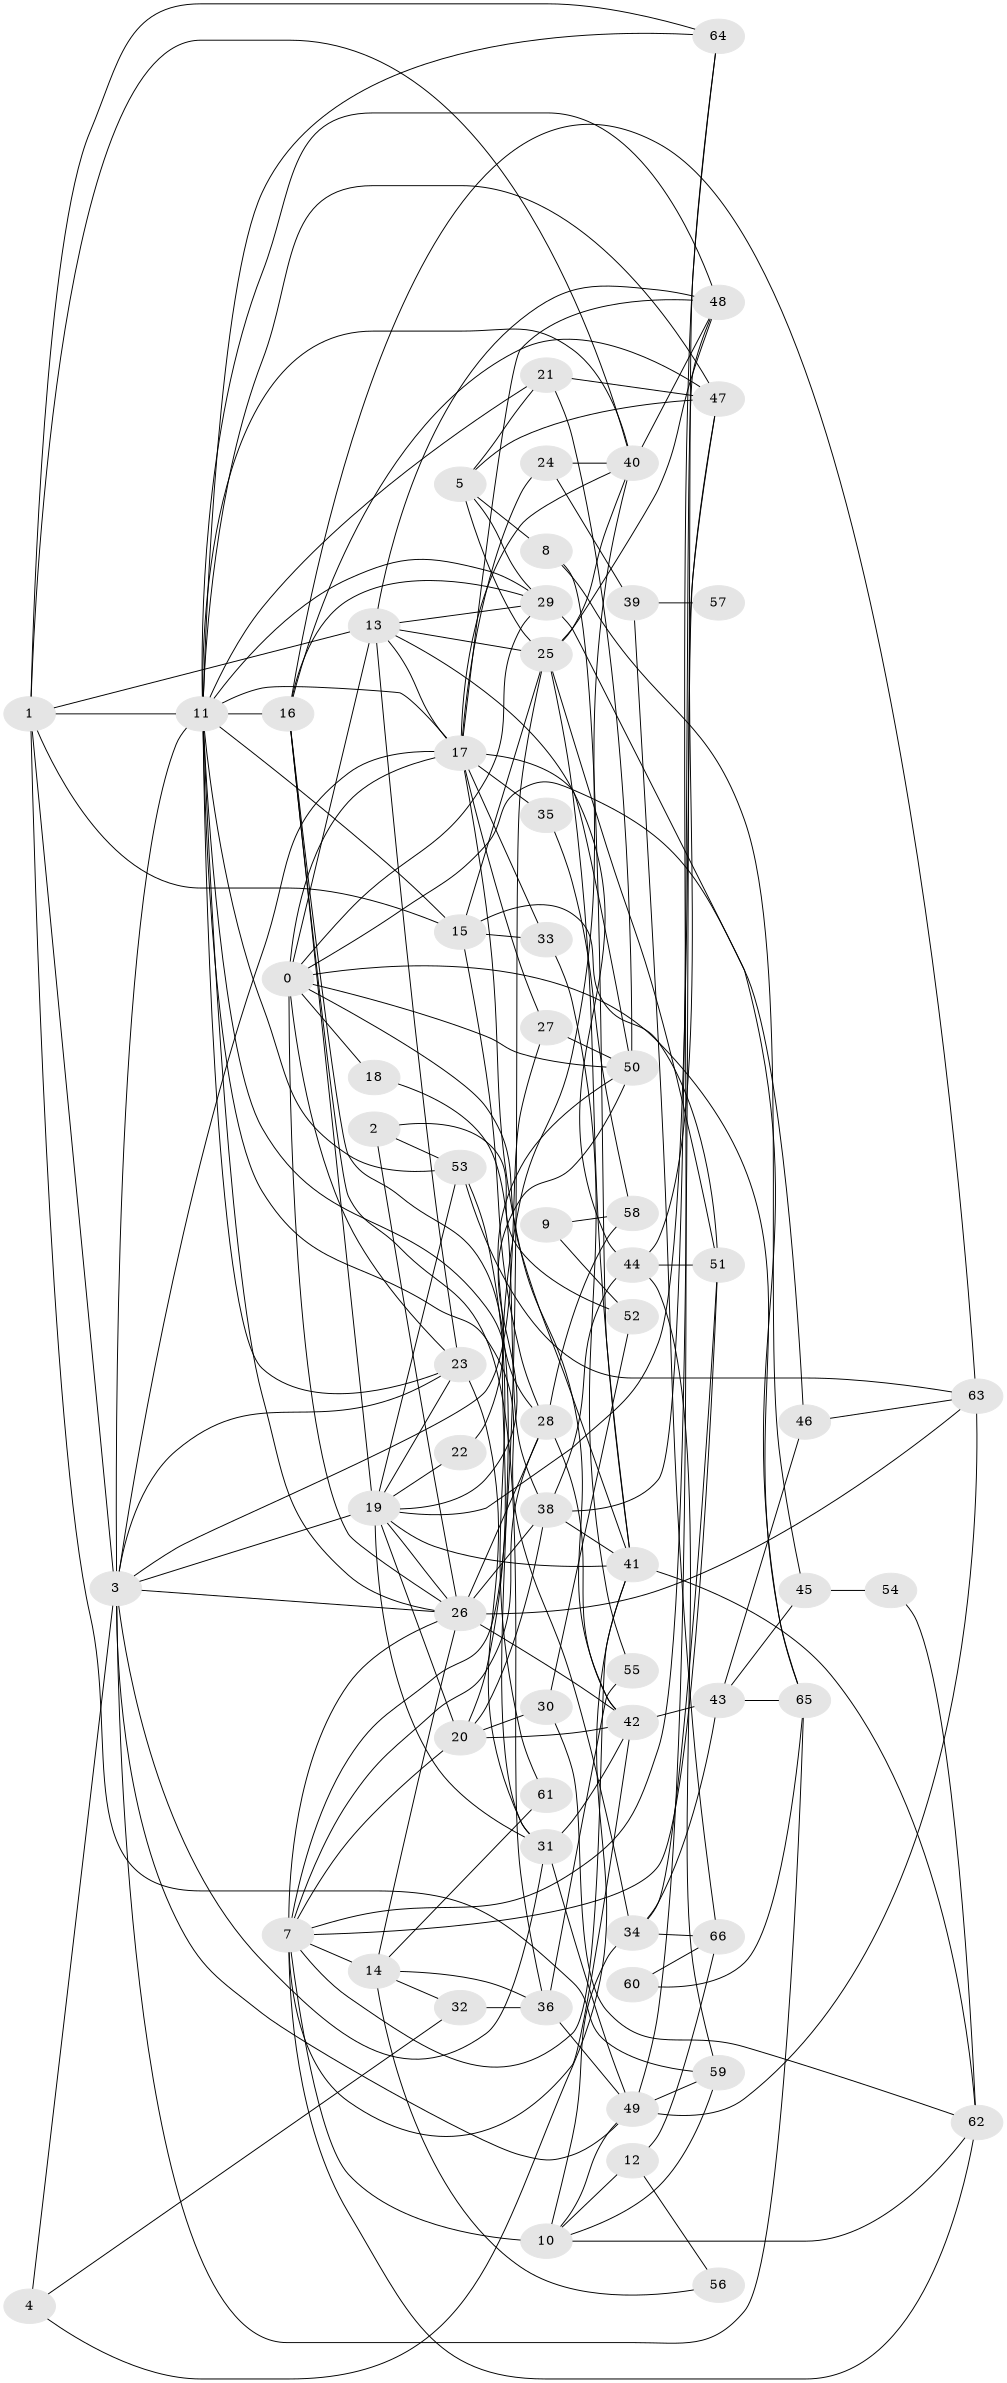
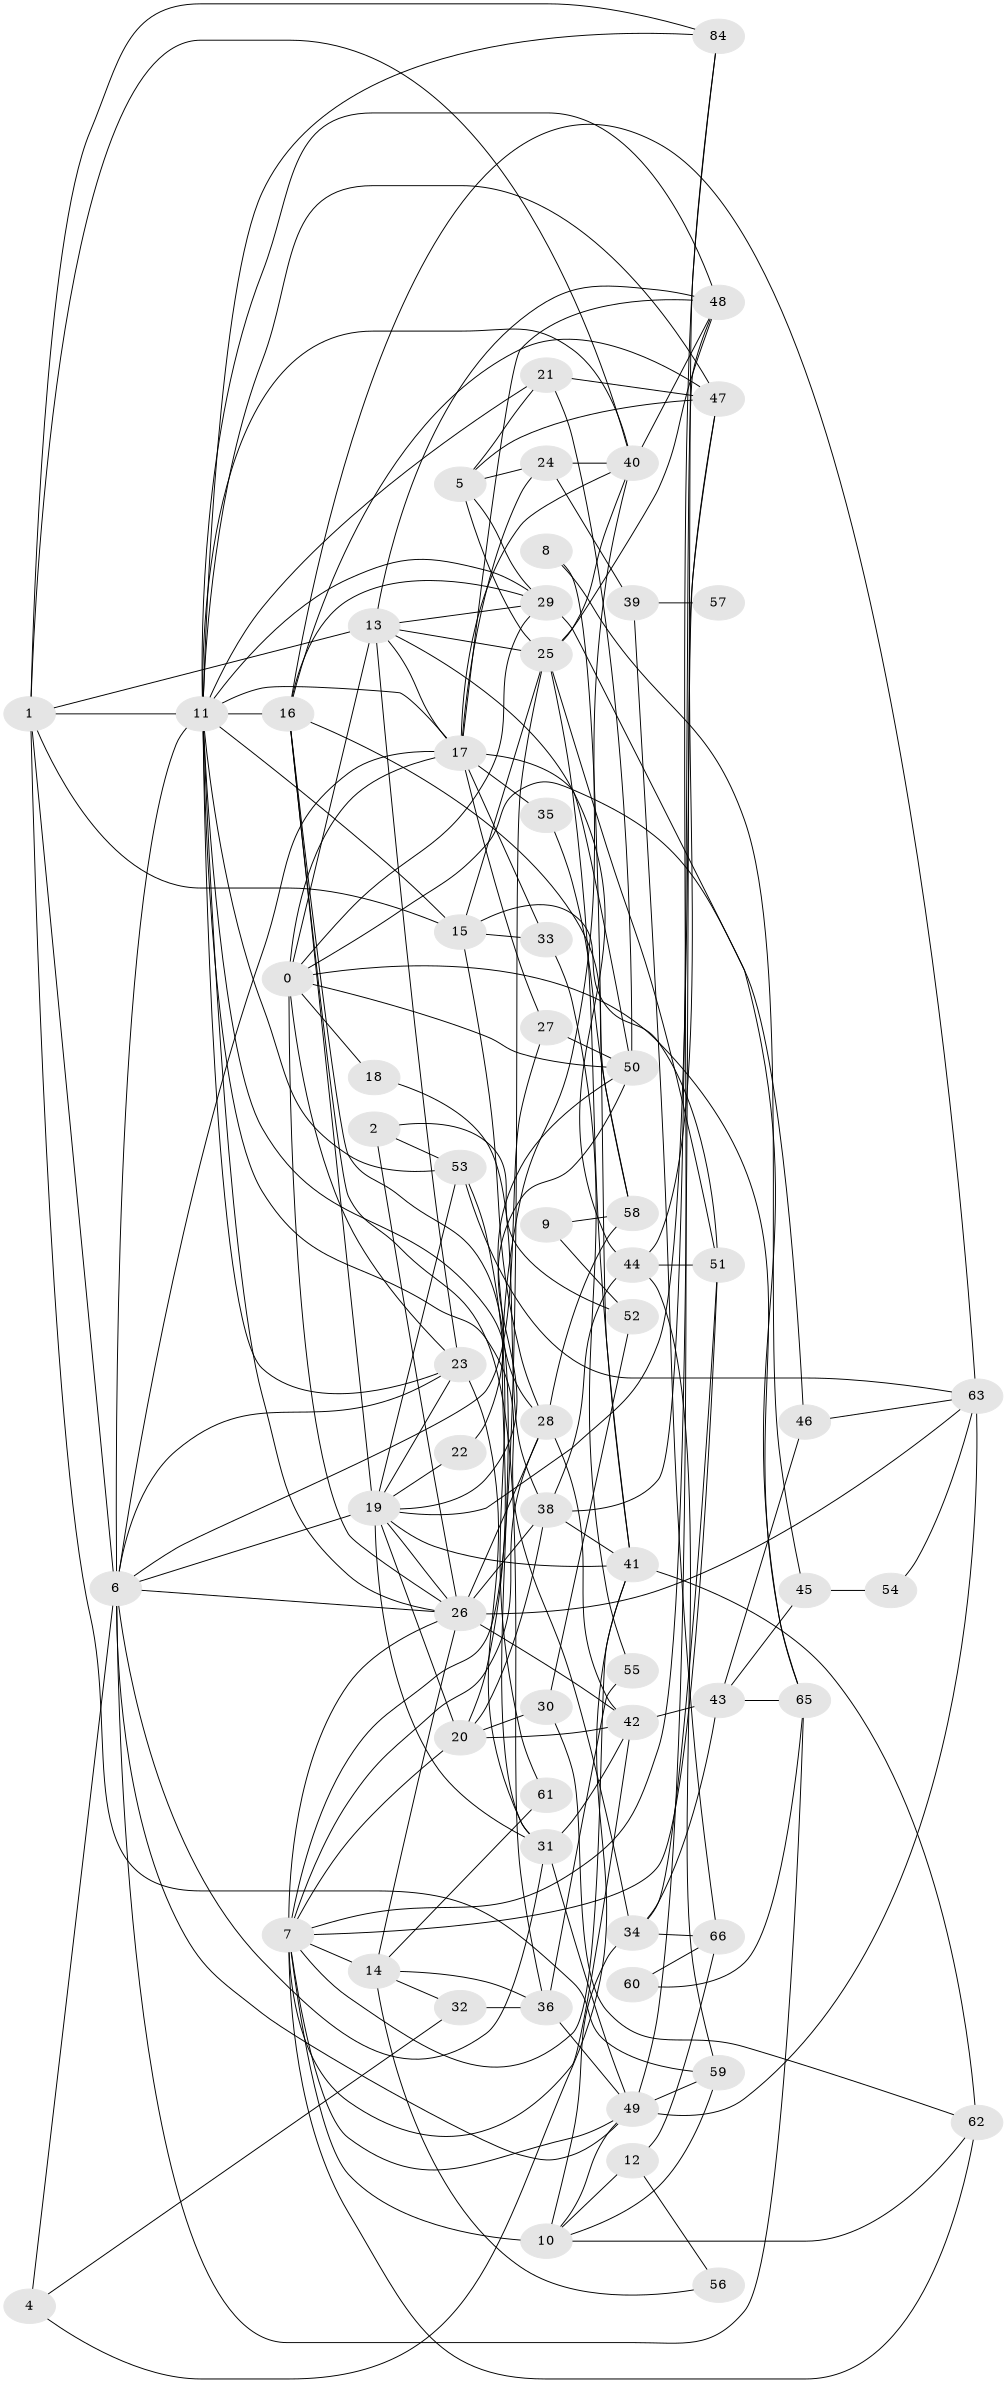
node "64": label "64" -> "84"
edge "5" -- "8": now "5" -- "24"
edge "16" -- "58": added
edge "0" -- "41": removed
edge "17" -- "42": removed
node "3": label "3" -> "6"
edge "54" -- "62": now "54" -- "63"
edge "7" -- "49": added
